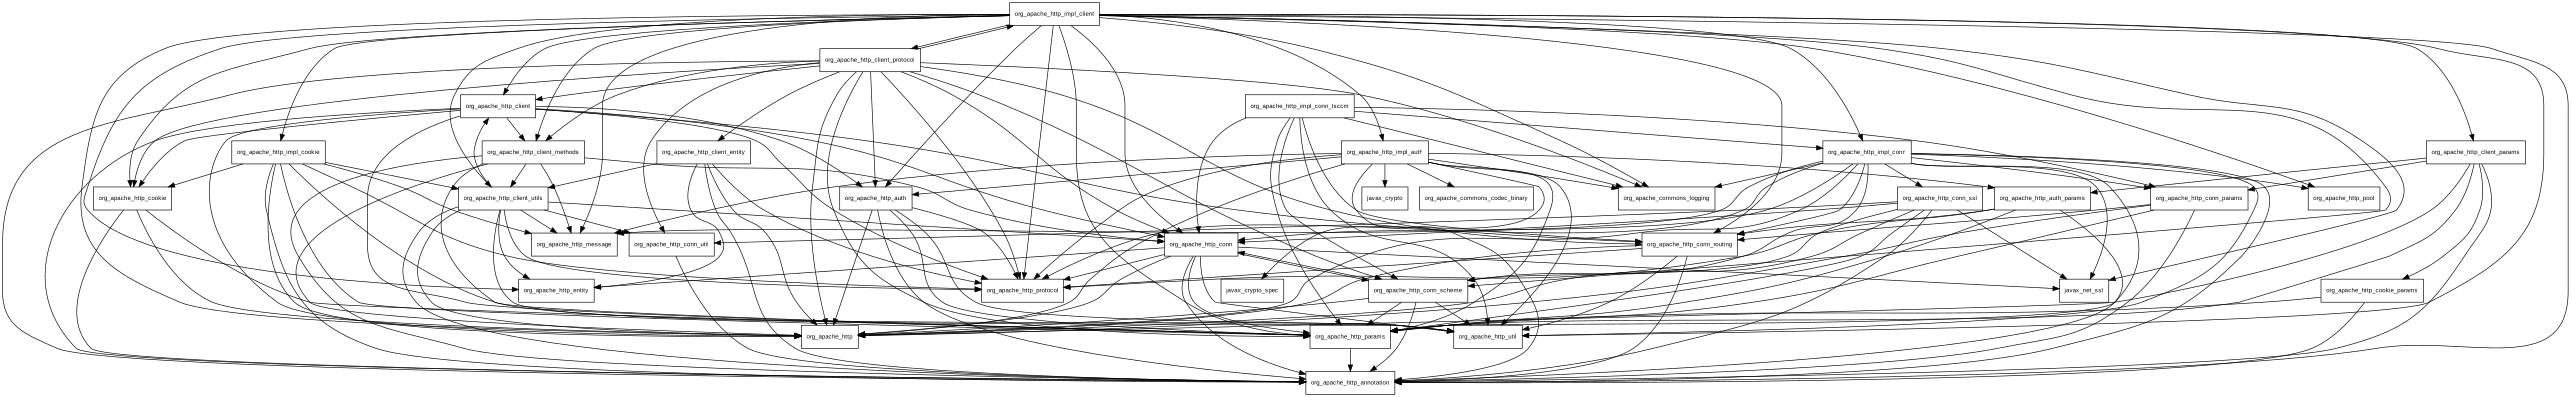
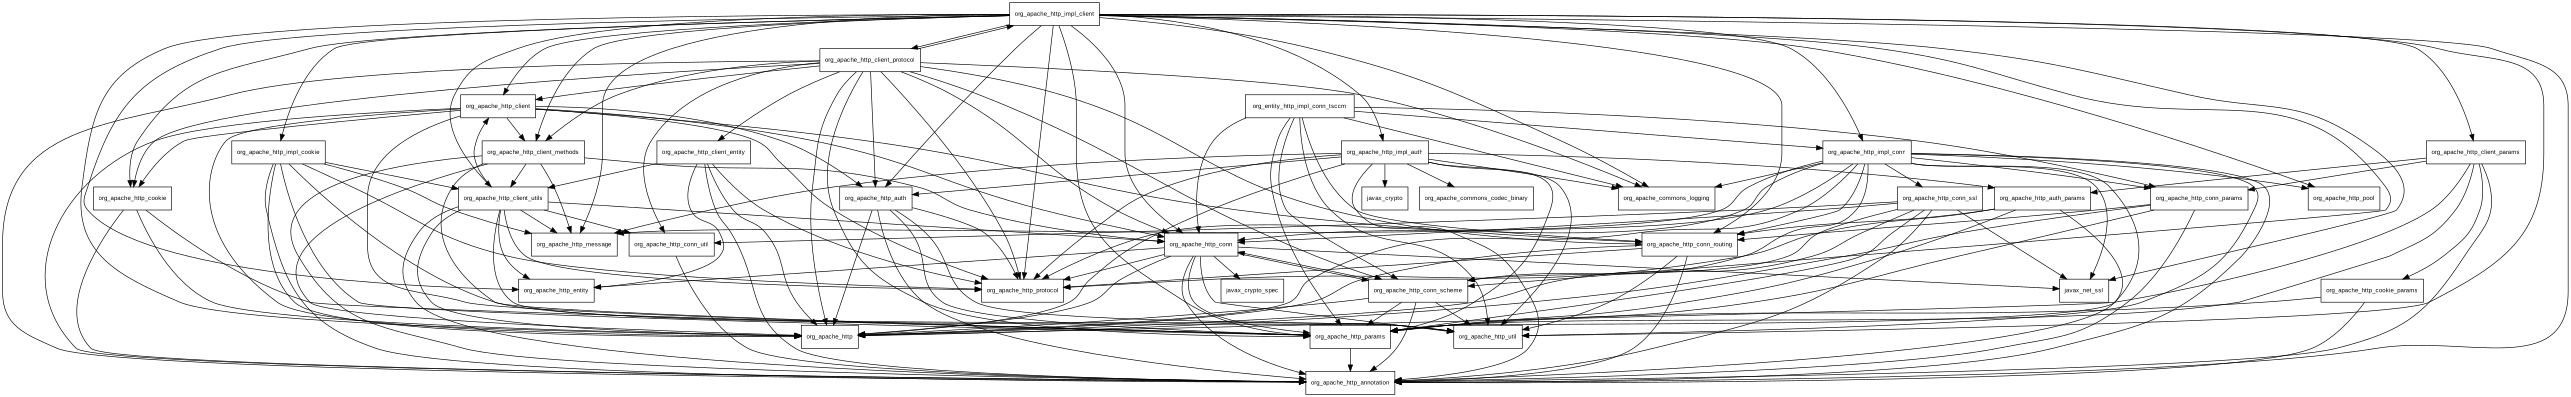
node "org_apache_http_impl_conn_tsccm": label "org_apache_http_impl_conn_tsccm" -> "org_entity_http_impl_conn_tsccm"
edge "org_apache_http_impl_cookie" -> "org_apache_http_cookie": removed
edge "org_apache_http_impl_auth" -> "javax_crypto_spec": now "org_apache_http_conn" -> "javax_crypto_spec"
